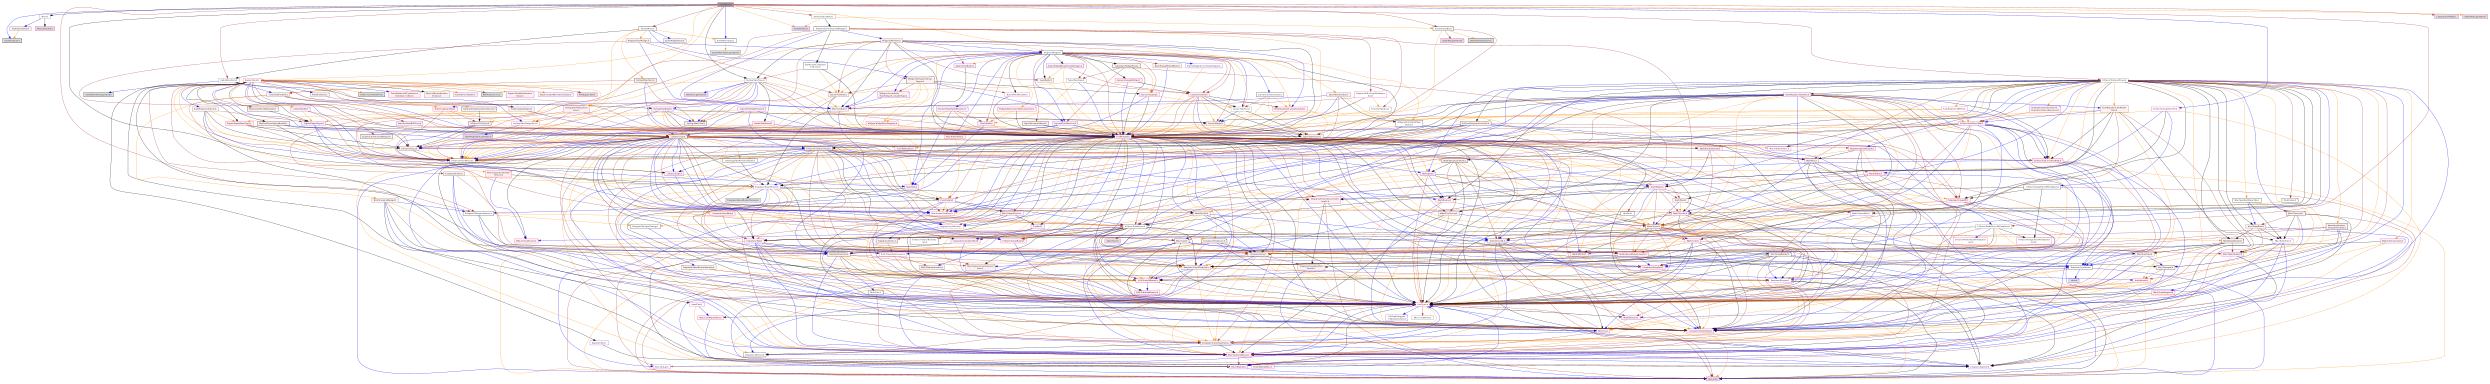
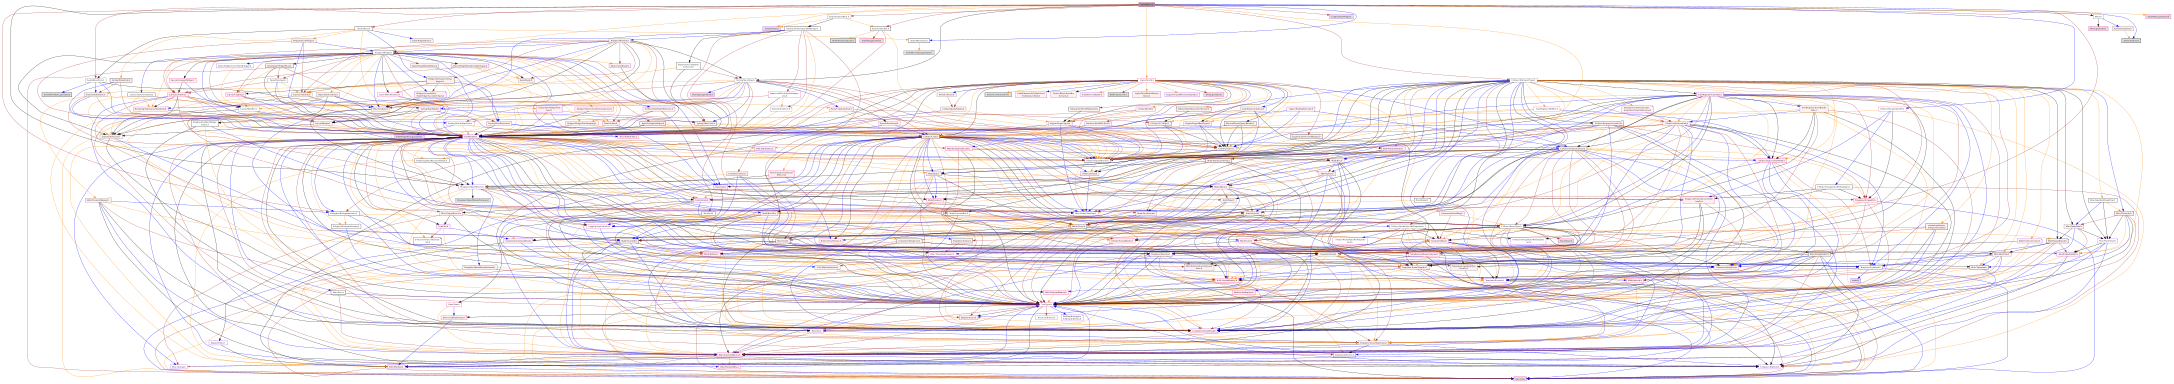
node "Misc/FallbackStruct.h": removed
